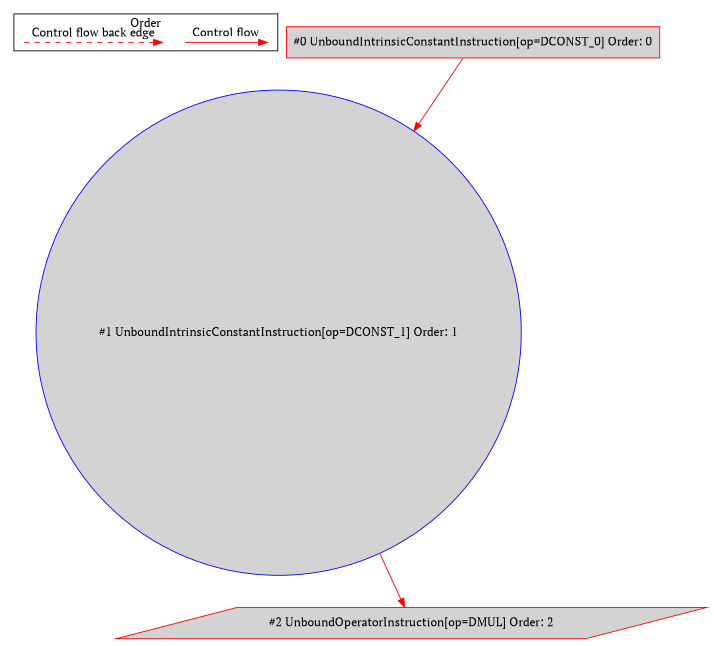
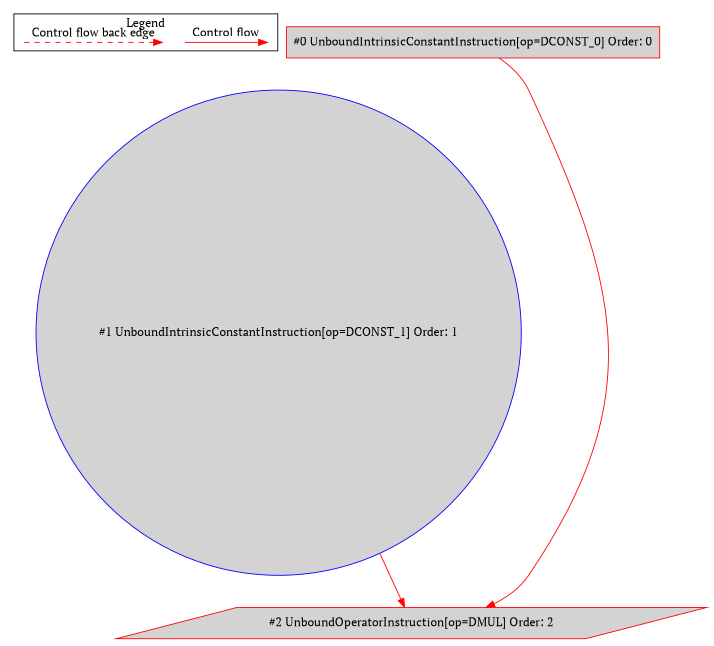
cluster "Order": label "Order" -> "Legend"
edge "#0 UnboundIntrinsicConstantInstruction[op=DCONST_0] Order: 0" -> "#1 UnboundIntrinsicConstantInstruction[op=DCONST_1] Order: 1": now "#0 UnboundIntrinsicConstantInstruction[op=DCONST_0] Order: 0" -> "#2 UnboundOperatorInstruction[op=DMUL] Order: 2"
